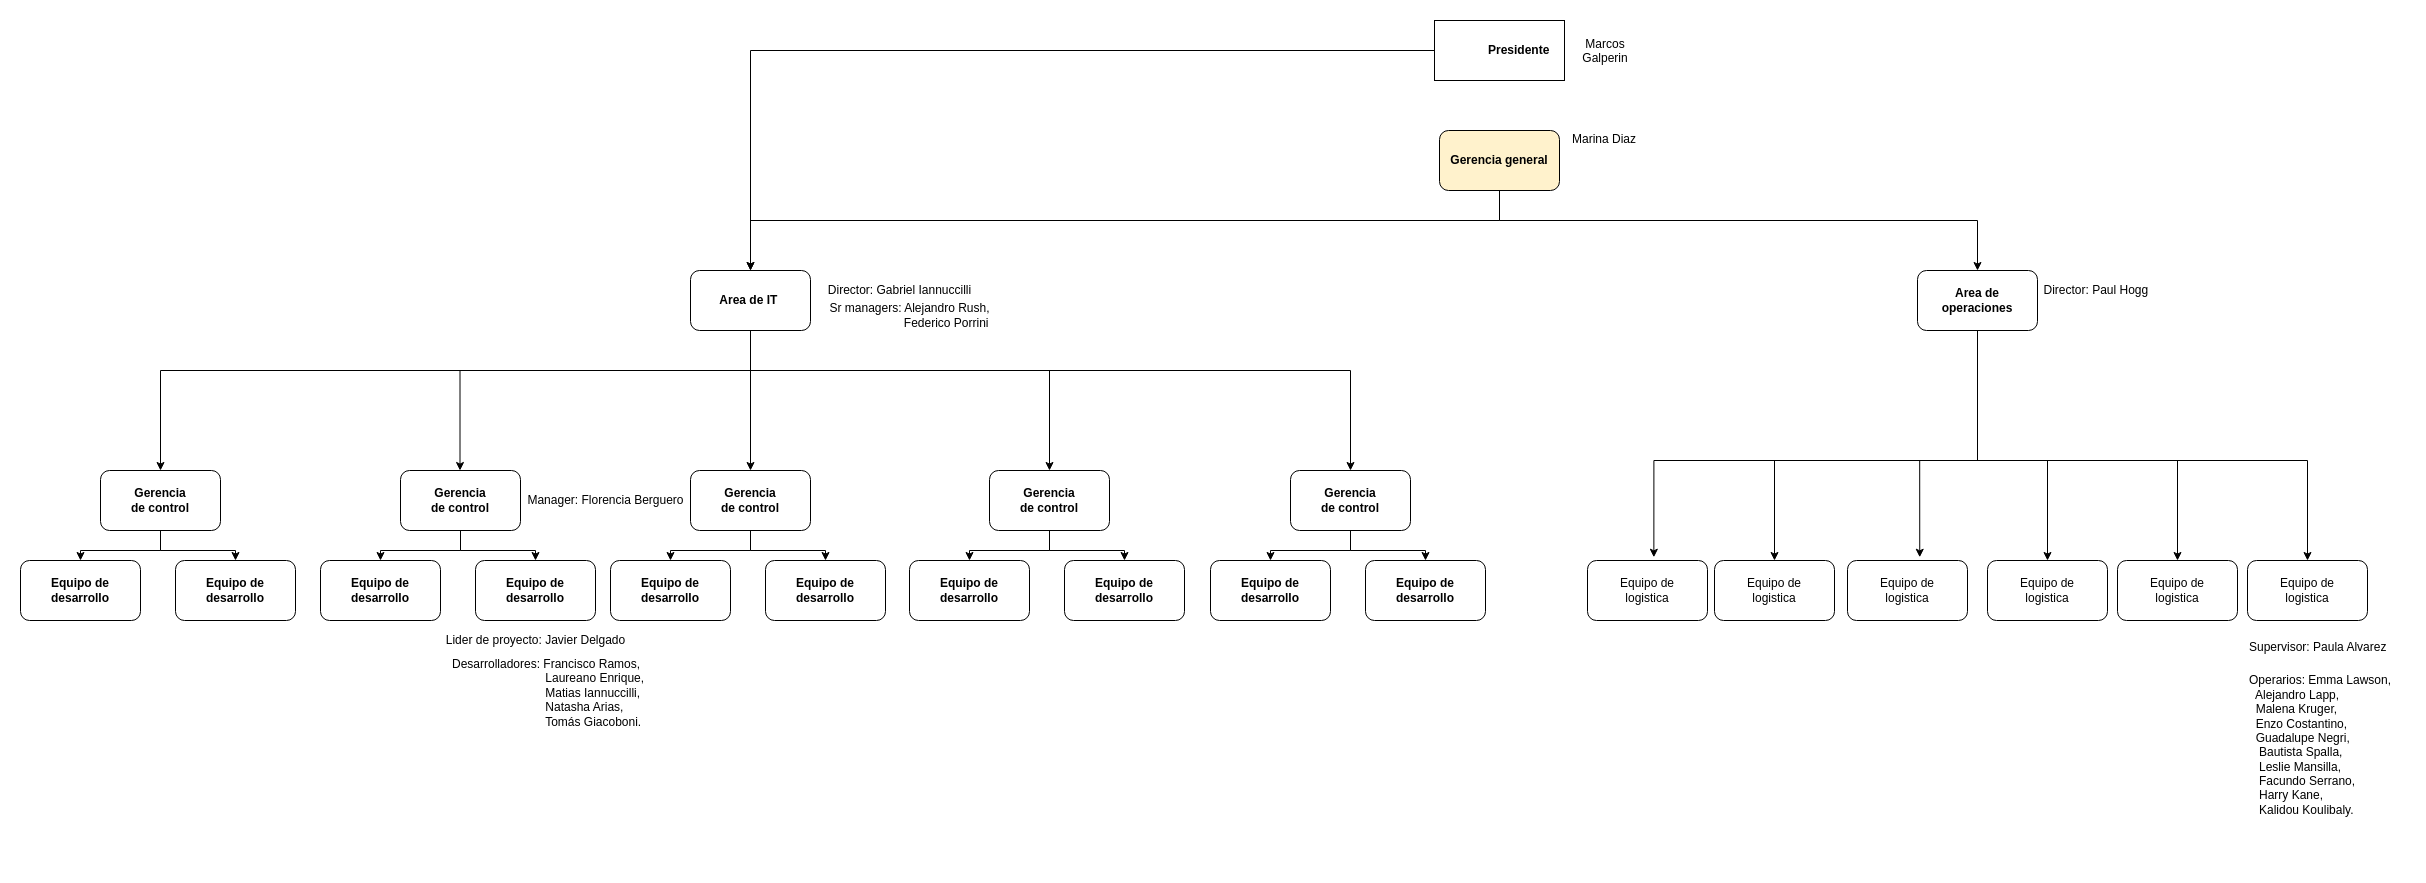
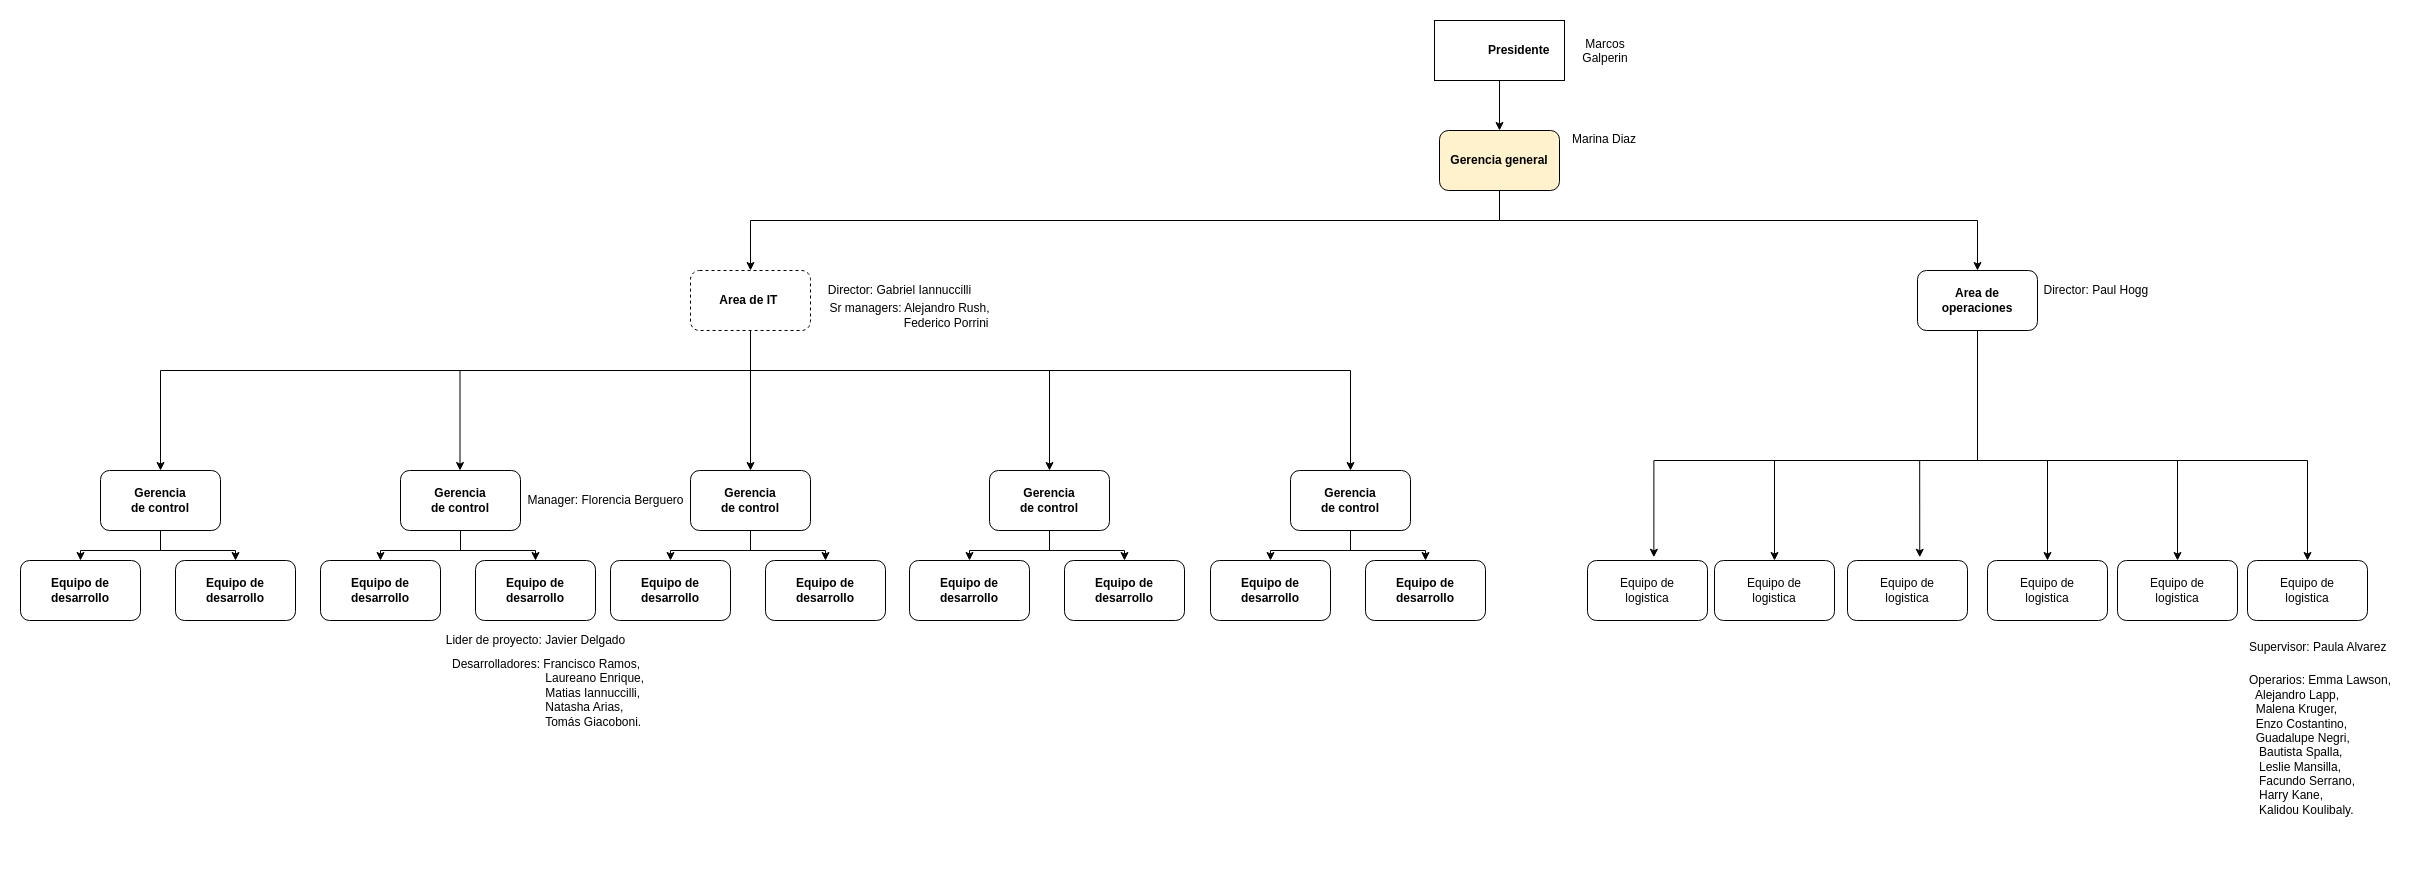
edge "Presidente" -> "Area de IT": now "Presidente" -> "Gerencia general"
node "Area de IT": style solid -> dashed
